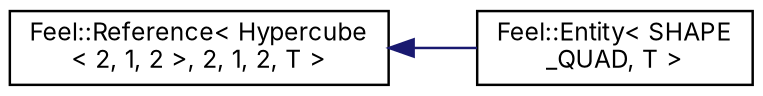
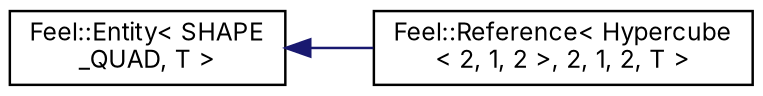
edge "Feel::Entity< SHAPE _QUAD, T >" -> "Feel::Reference< Hypercube < 2, 1, 2 >, 2, 1, 2, T >": reversed
